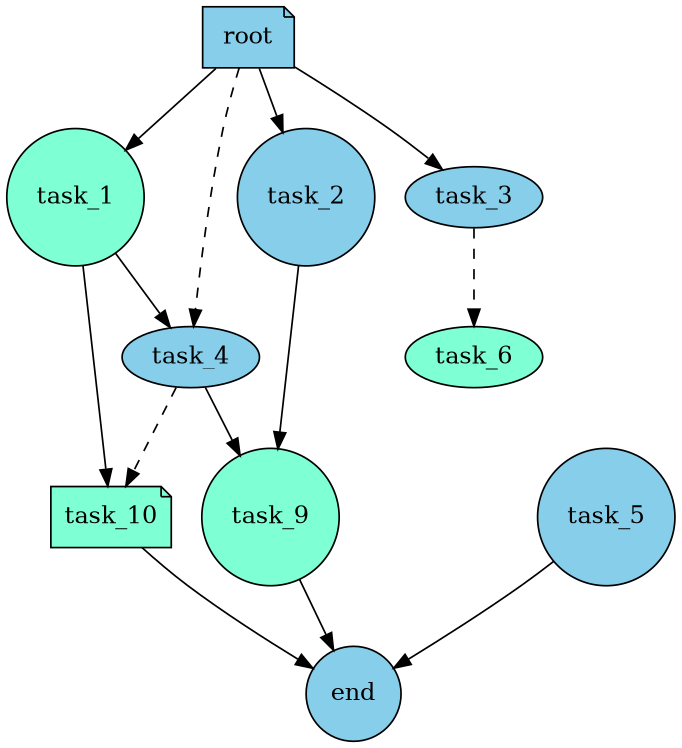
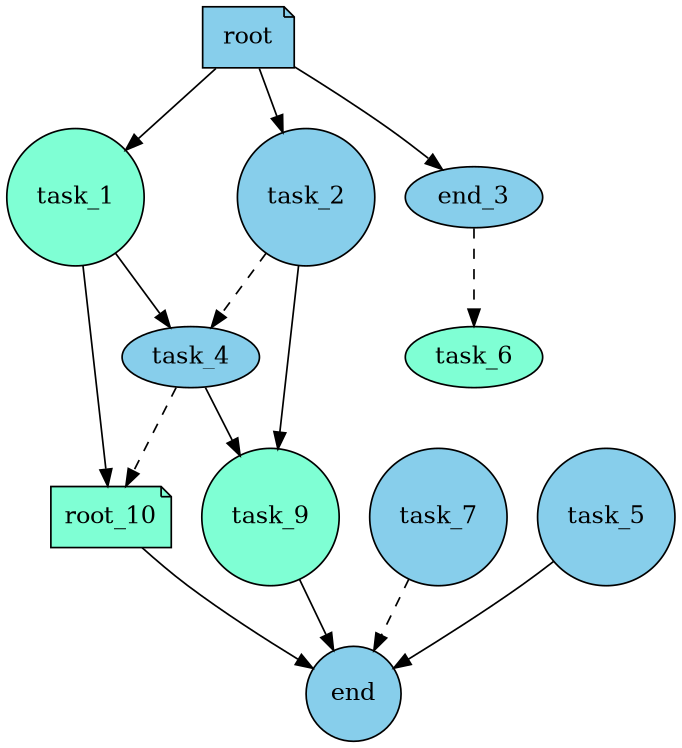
edge "root" -> "task_4": now "task_2" -> "task_4"
node "task_3": label "task_3" -> "end_3"
node "task_10": label "task_10" -> "root_10"
node "task_7": added
